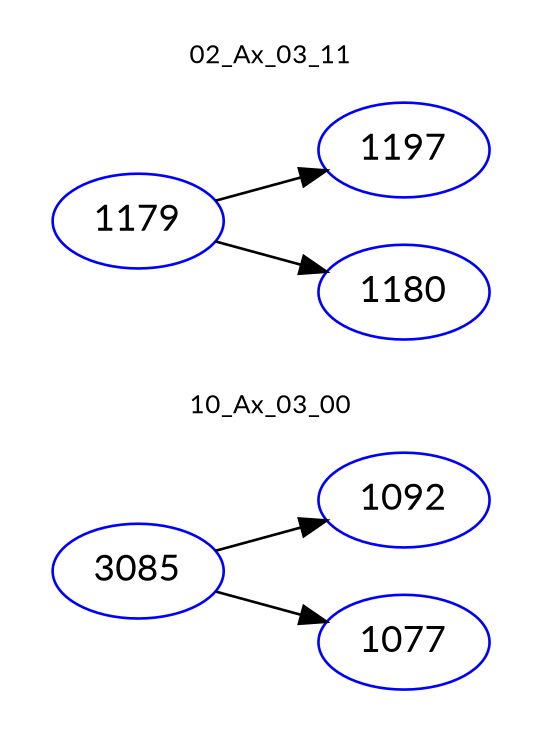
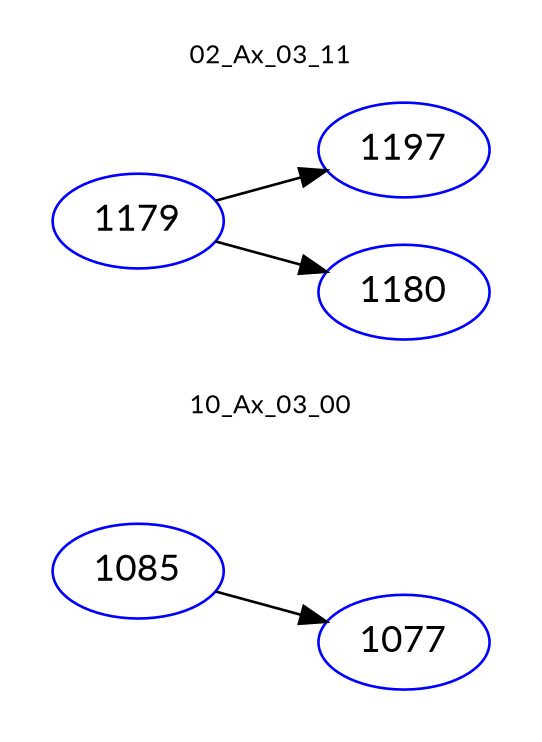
node "1092": removed
node "3085": label "3085" -> "1085"
